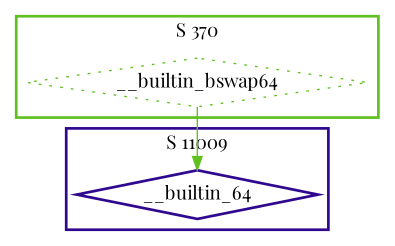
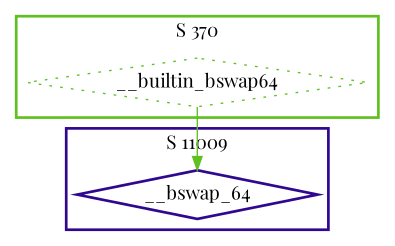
node "__builtin_64": label "__builtin_64" -> "__bswap_64"
